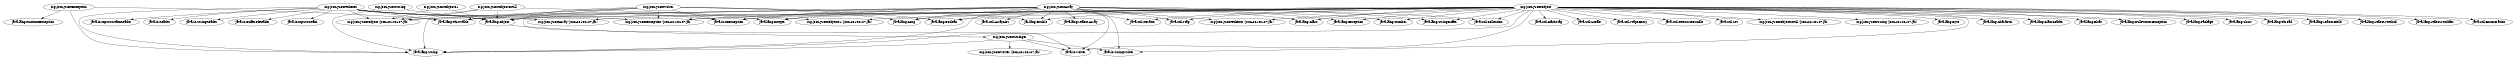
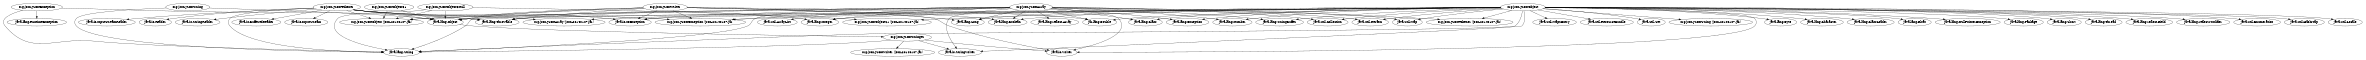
node "org.json.JSONObject$Null (json-20140107.jar)": removed
node "java.lang.reflect.Method": removed
edge "org.json.JSONWriter" -> "java.lang.String": added
